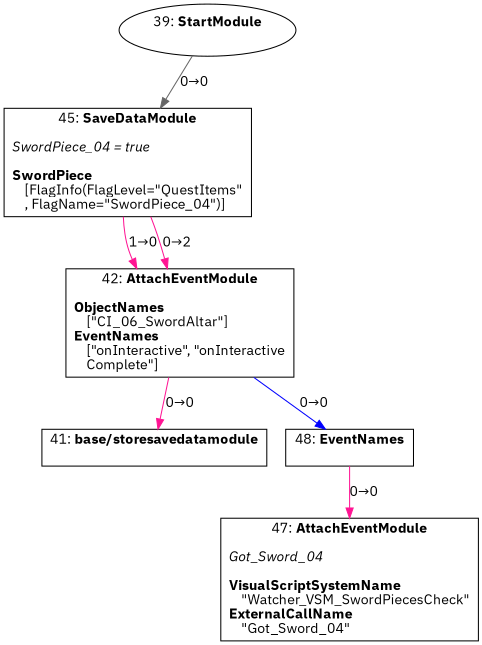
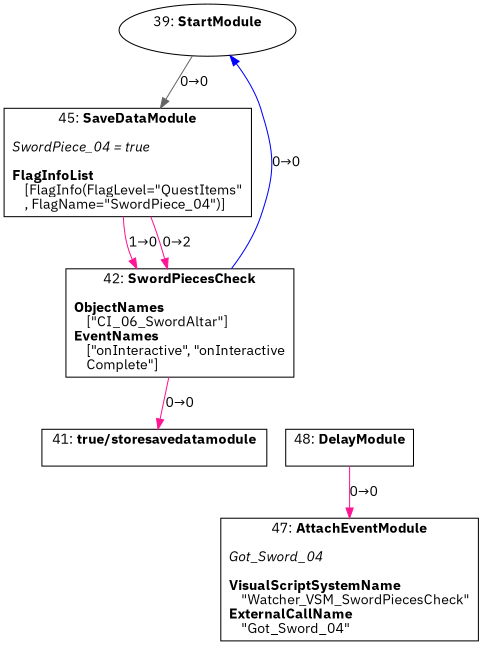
node "45:": text "SwordPiece" -> "FlagInfoList"
node "42:": text "AttachEventModule" -> "SwordPiecesCheck"
edge "42:" -> "48:": now "42:" -> "39:"
node "41:": text "base/storesavedatamodule" -> "true/storesavedatamodule"
node "48:": text "EventNames" -> "DelayModule"
